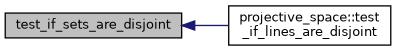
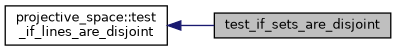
edge "projective_space::test _if_lines_are_disjoint" -> "test_if_sets_are_disjoint": reversed
